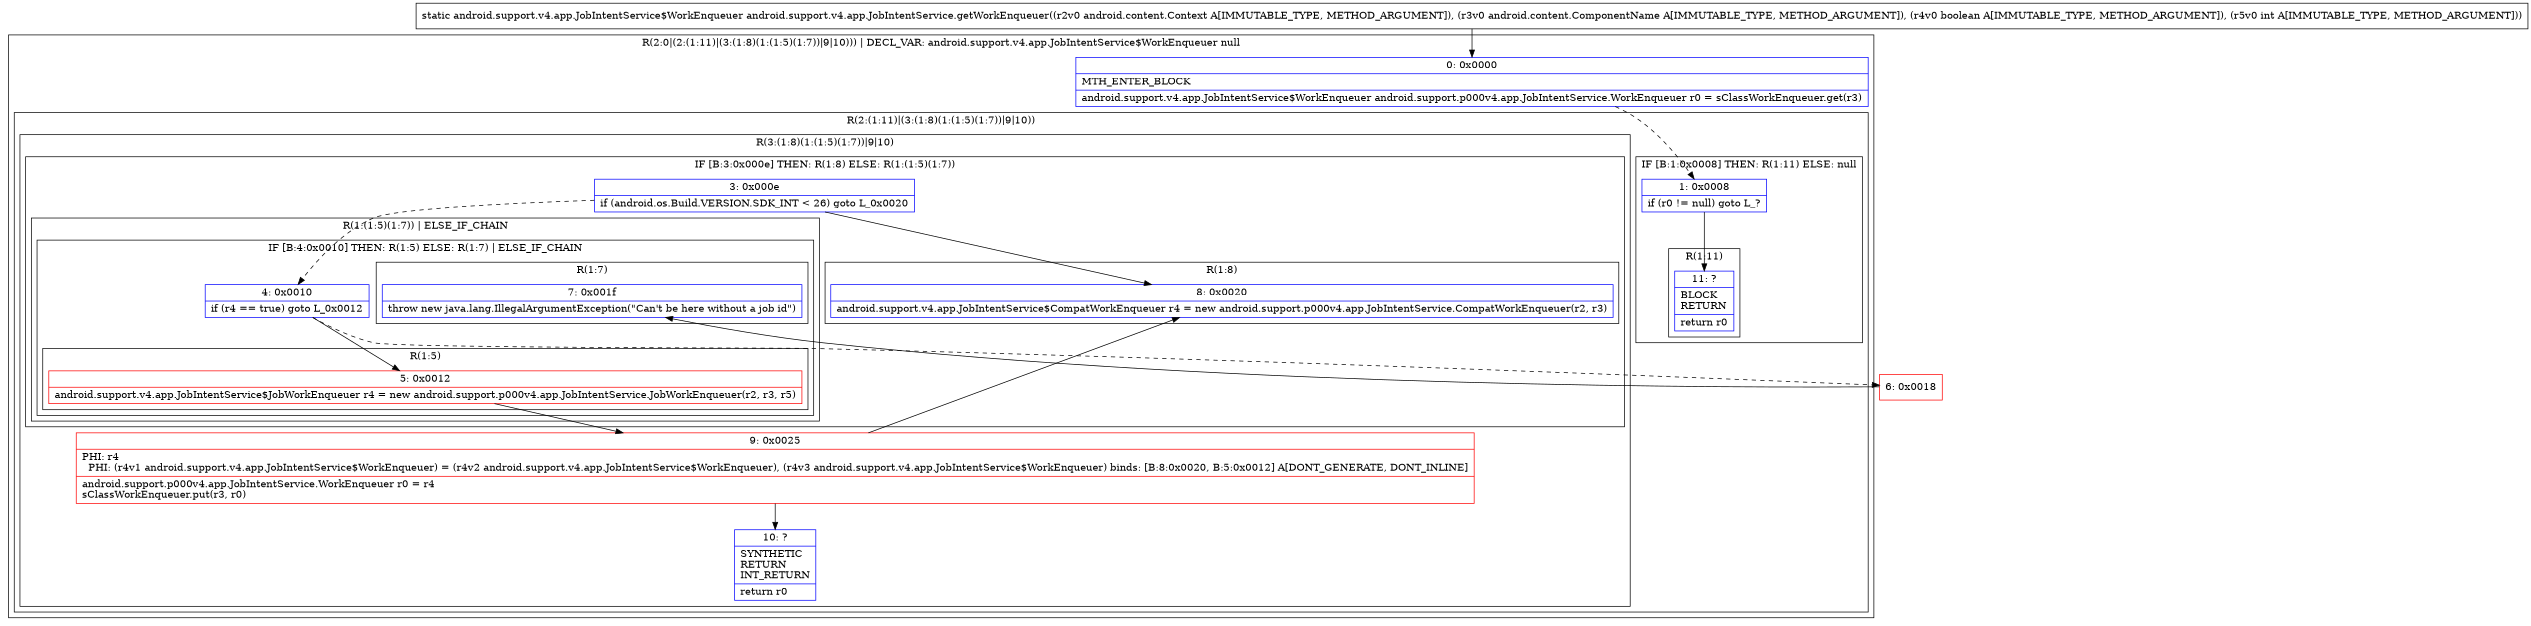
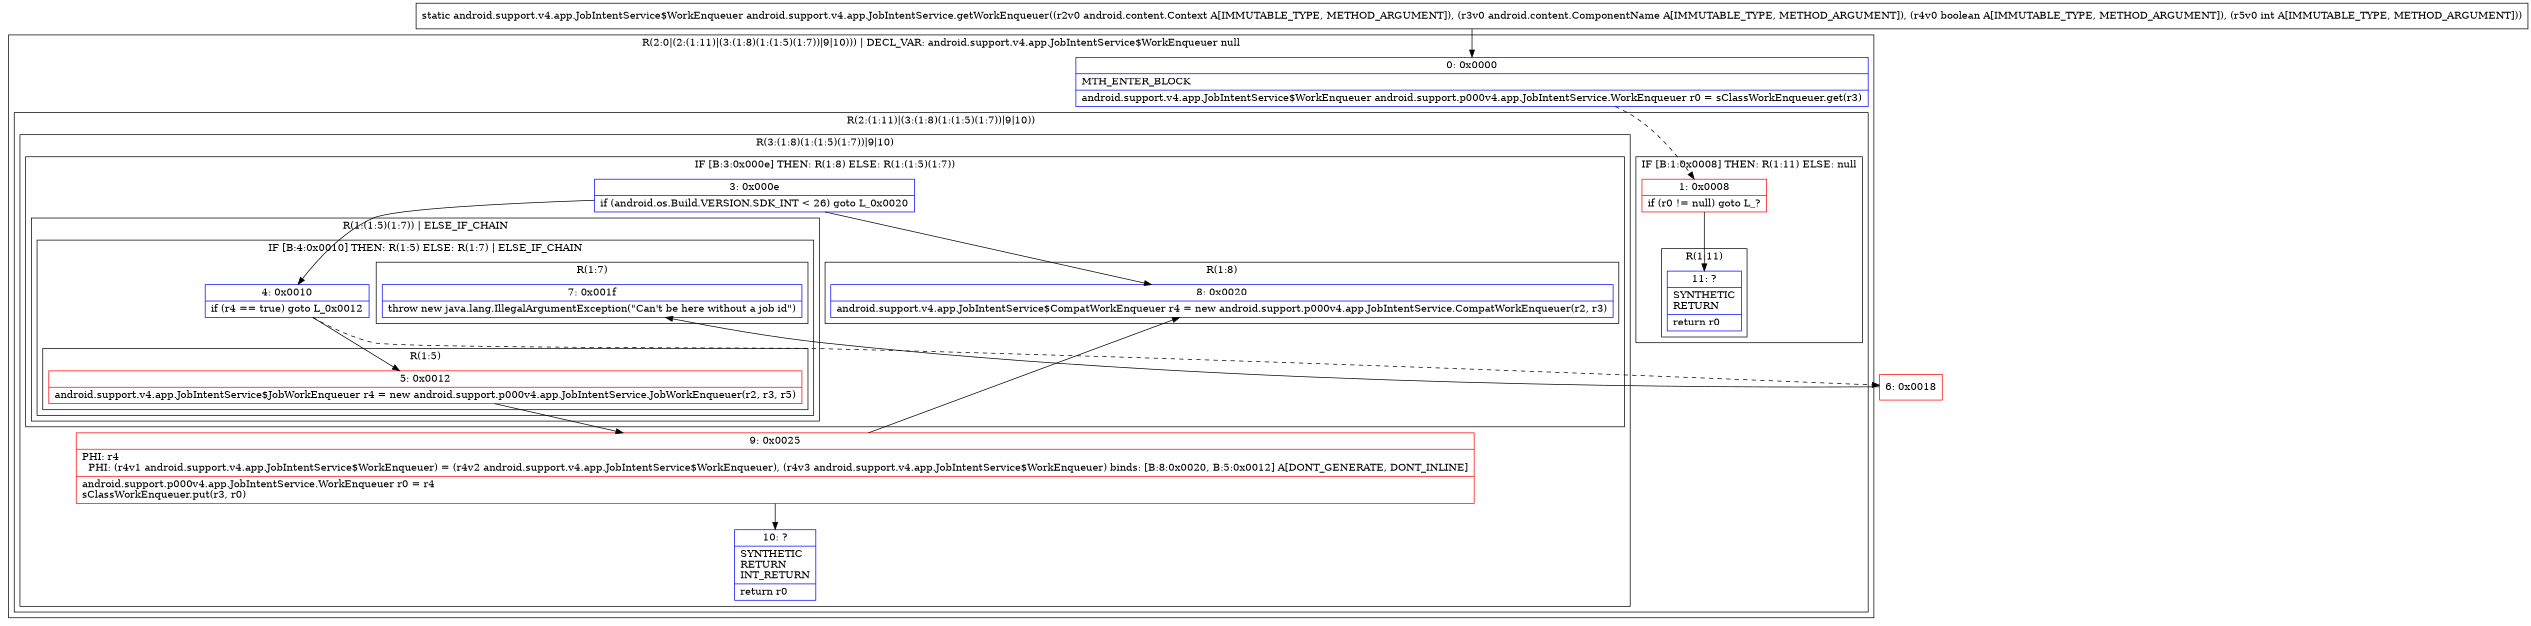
node "1: 0x0008": color blue -> red
edge "3: 0x000e" -> "4: 0x0010": style dashed -> solid
node "11: ?": text "BLOCK" -> "SYNTHETIC"
